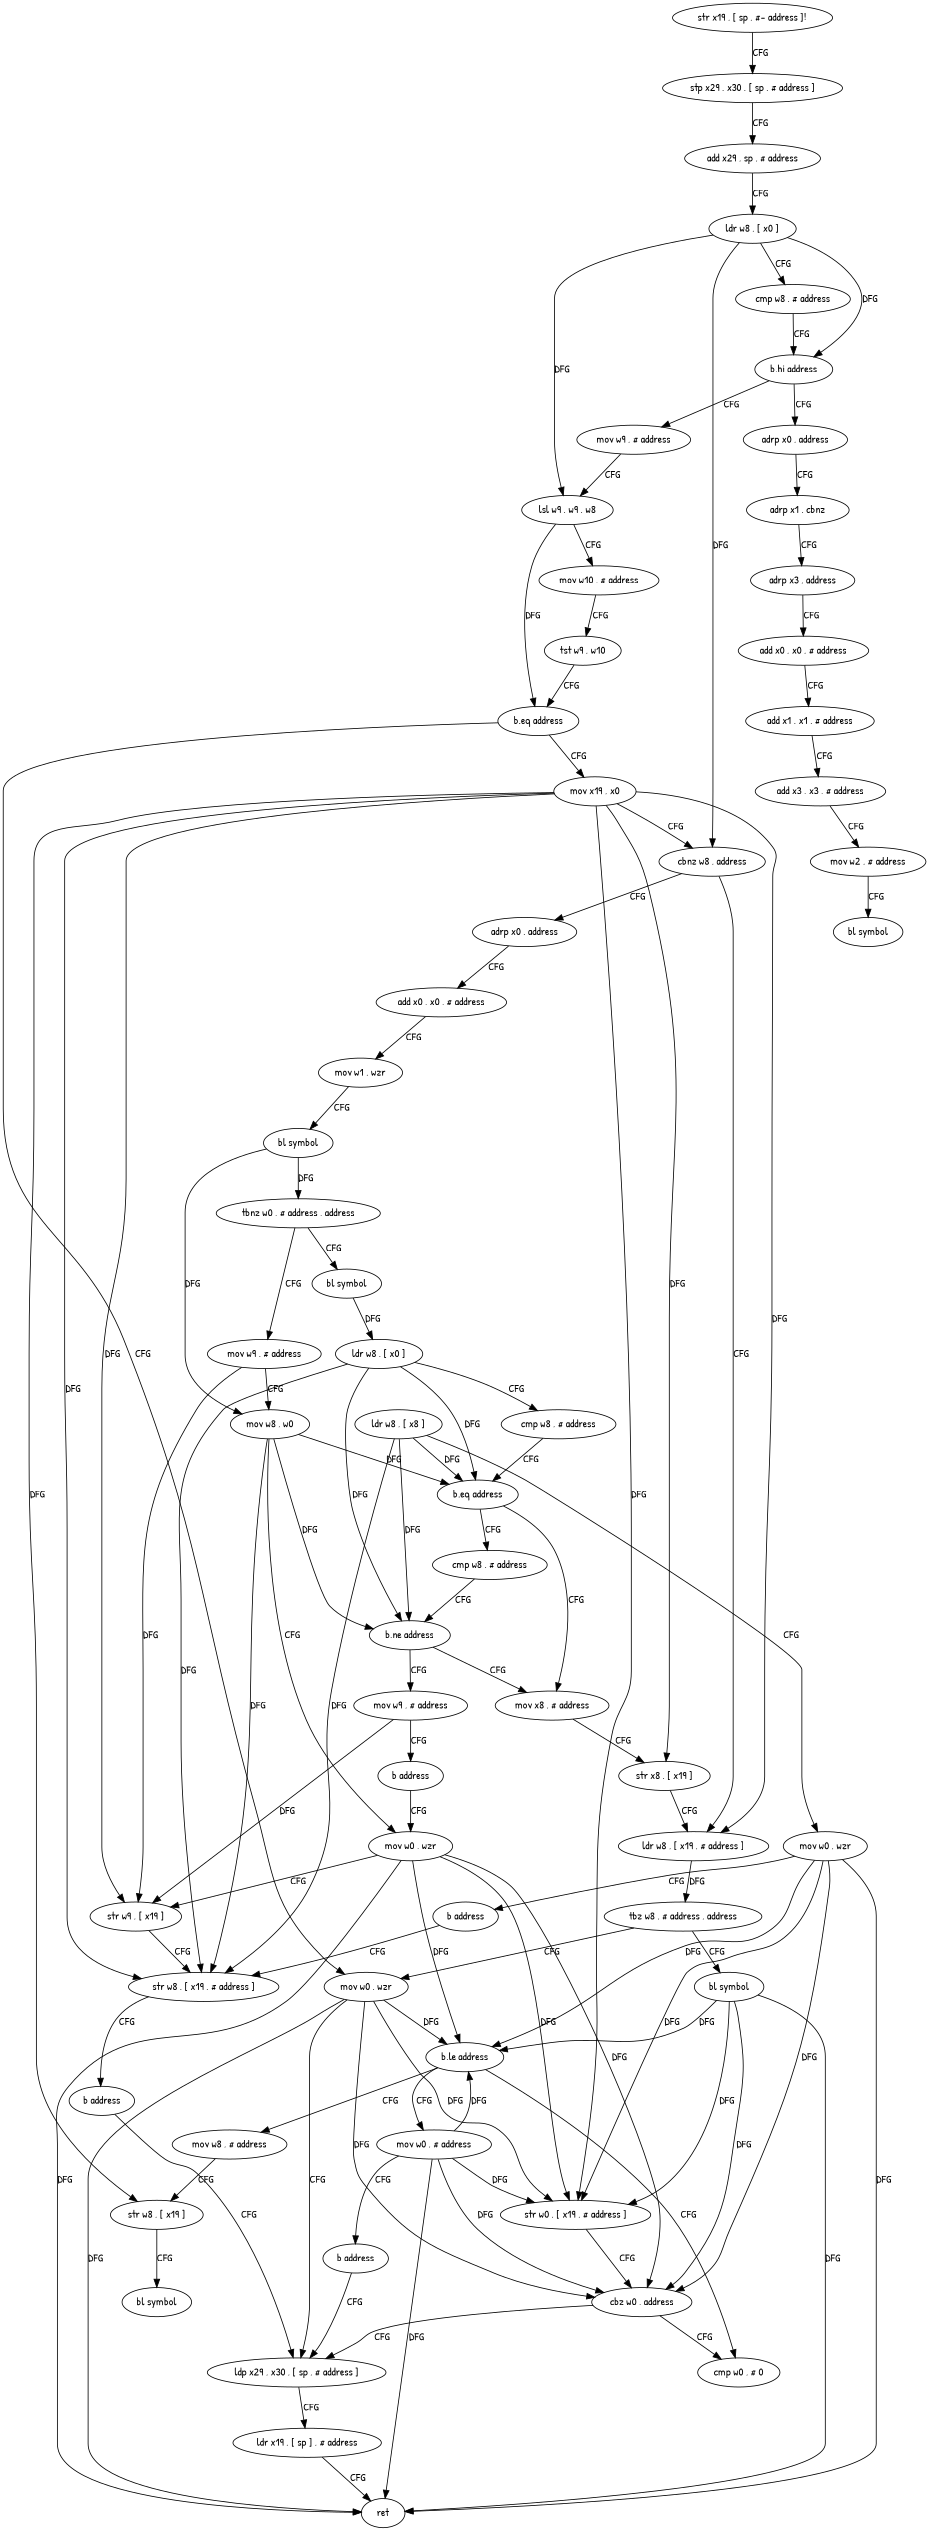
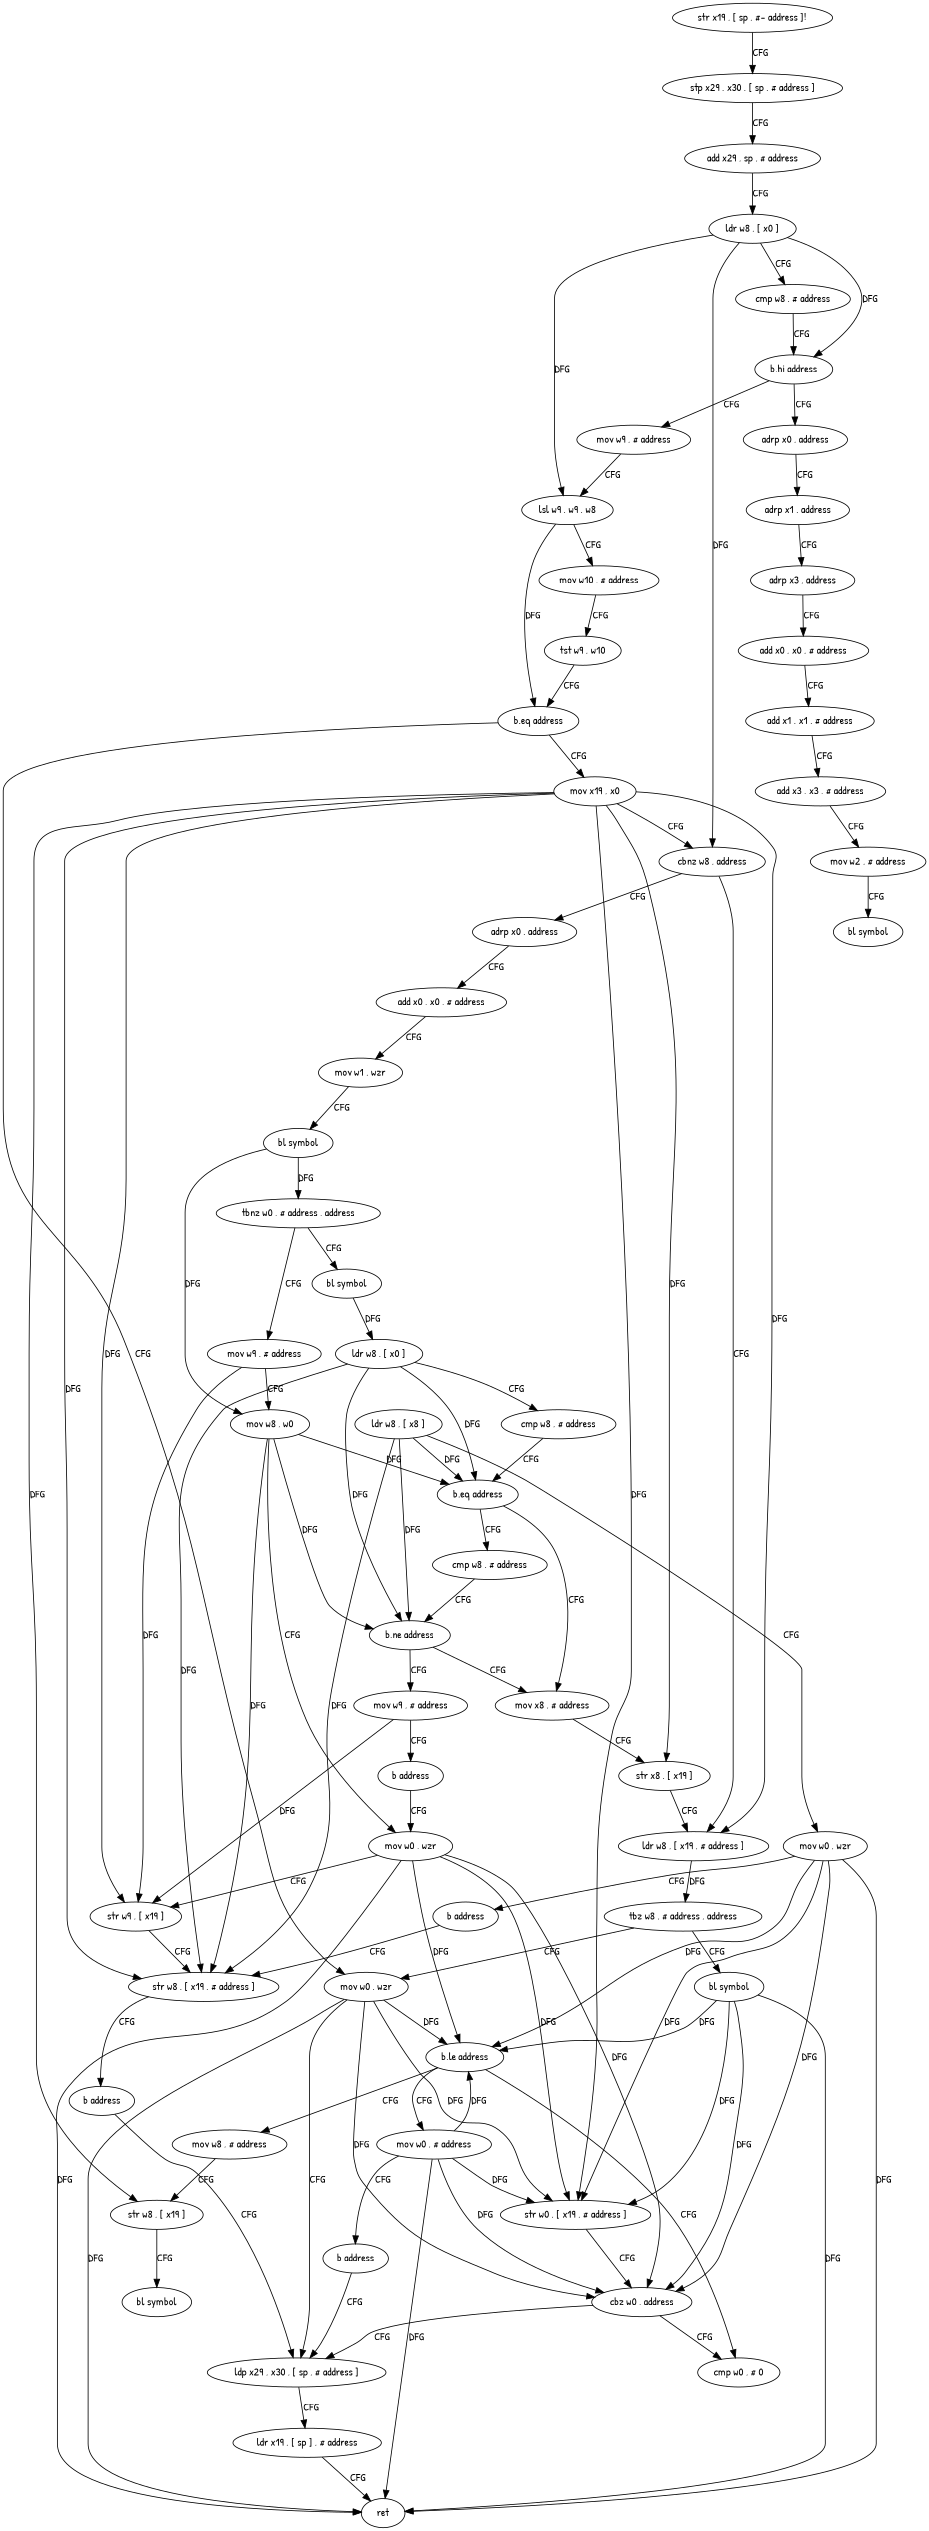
node "adrp x1 , cbnz": label "adrp x1 , cbnz" -> "adrp x1 , address"
